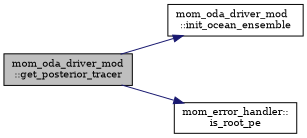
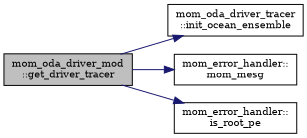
node "mom_oda_driver_mod ::init_ocean_ensemble": label "mom_oda_driver_mod ::init_ocean_ensemble" -> "mom_oda_driver_tracer ::init_ocean_ensemble"
node "mom_oda_driver_mod ::get_posterior_tracer": label "mom_oda_driver_mod ::get_posterior_tracer" -> "mom_oda_driver_mod ::get_driver_tracer"
node "mom_error_handler:: mom_mesg": added
